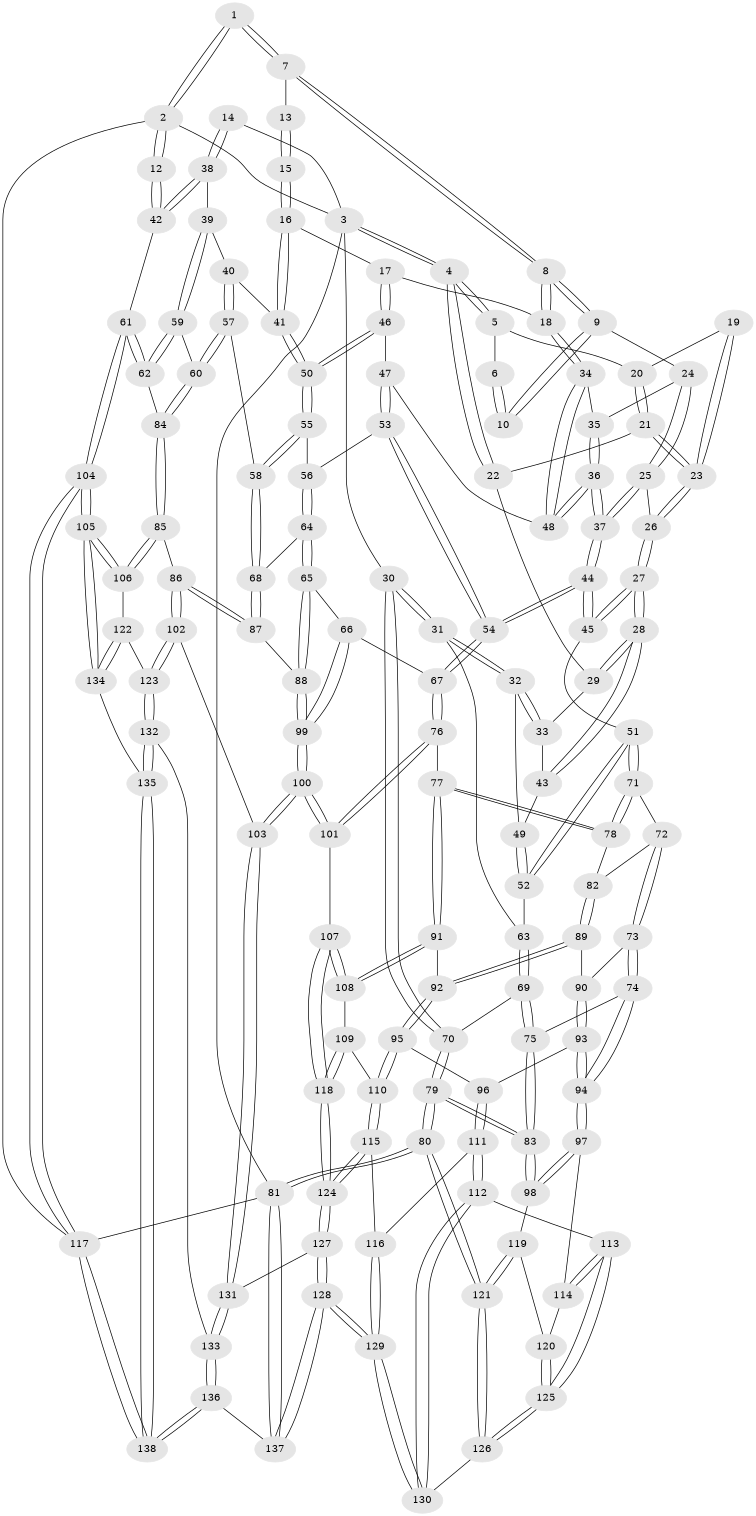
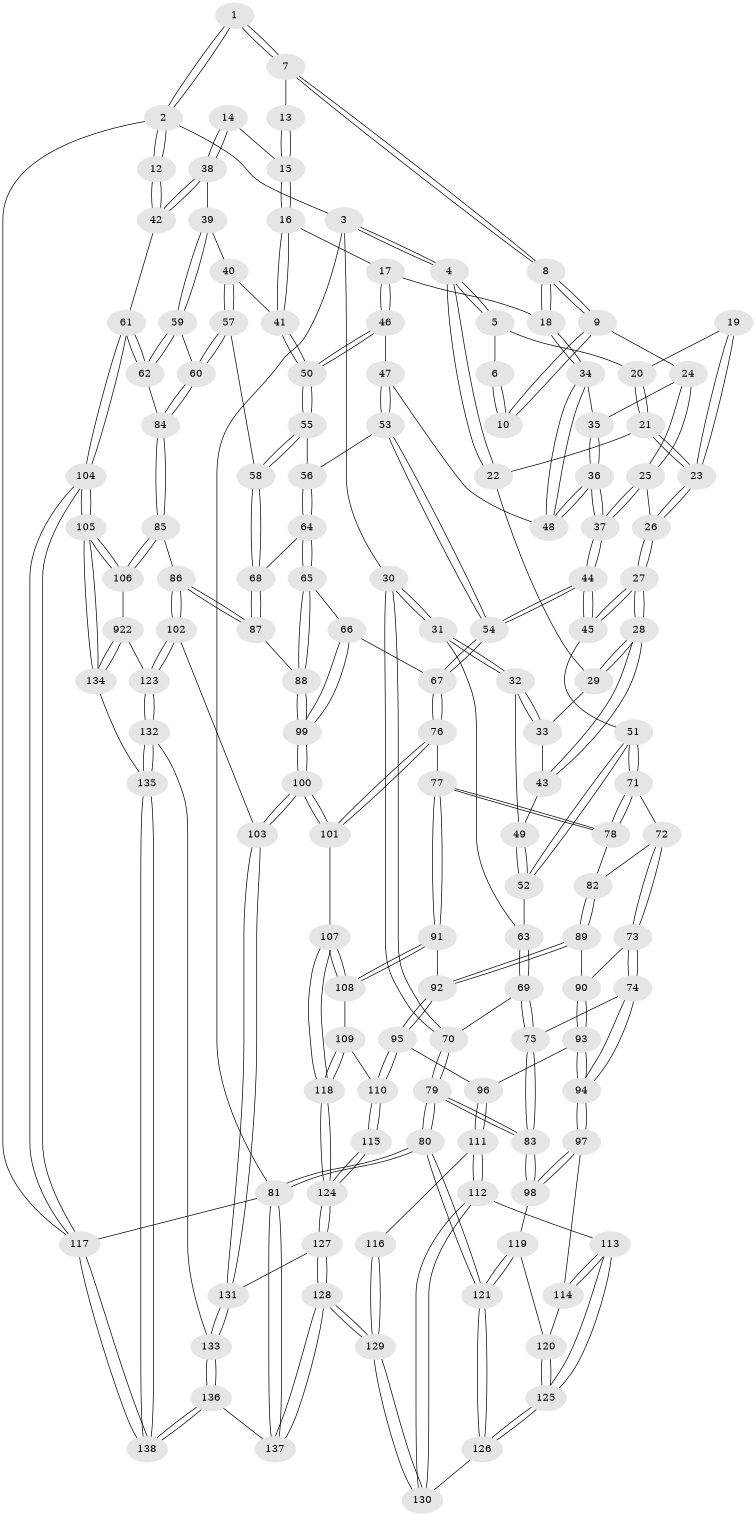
edge "14" -- "3": now "14" -- "15"
node "122": label "122" -> "922"
edge "115" -- "116": removed
